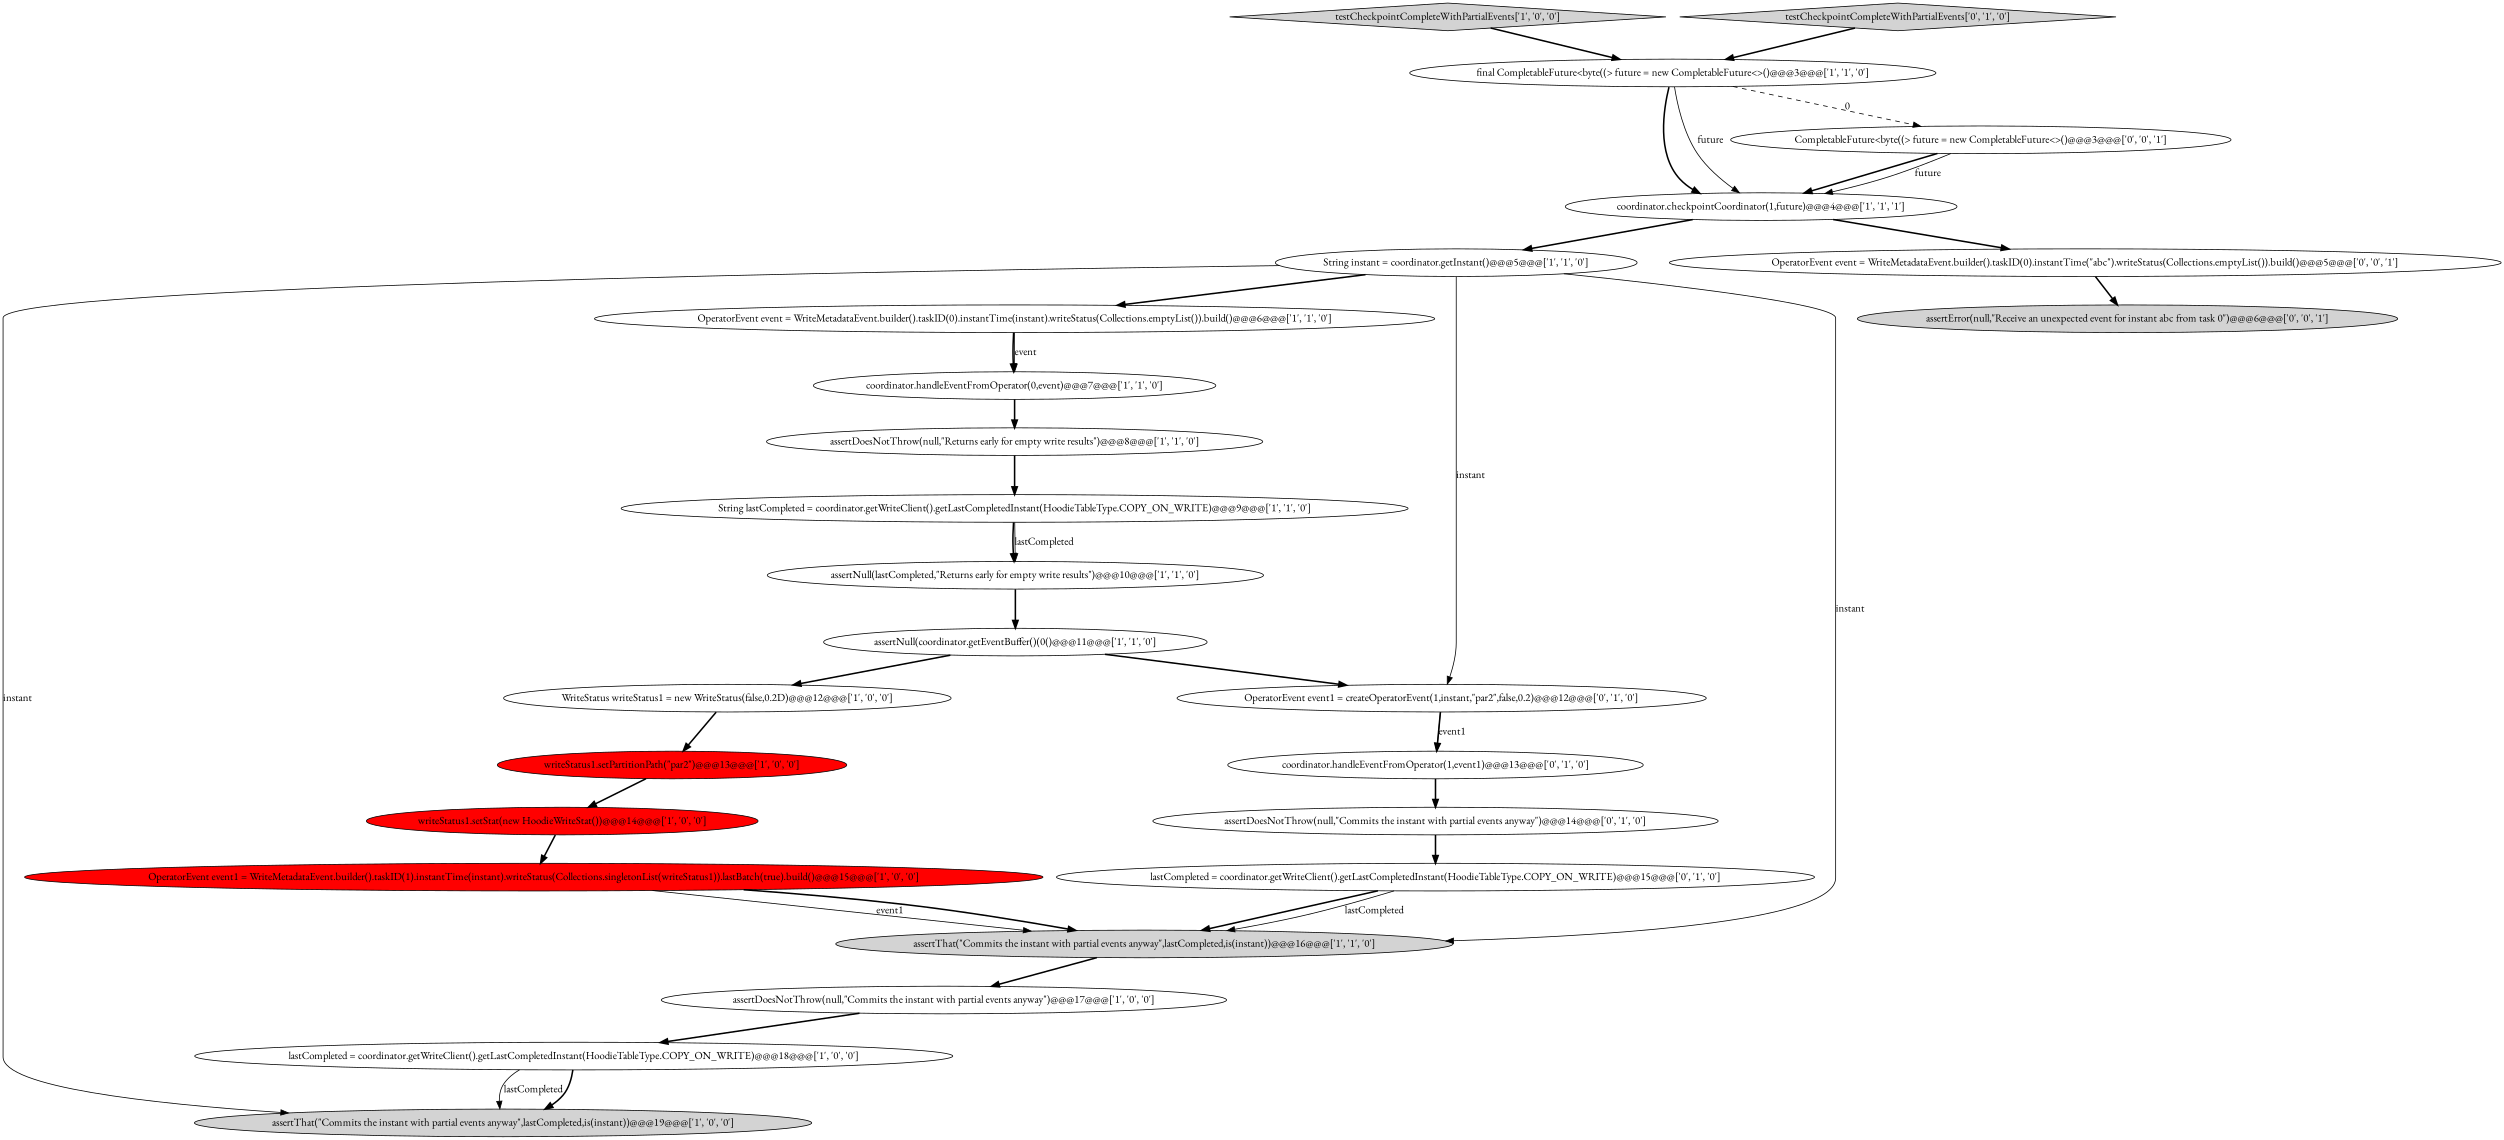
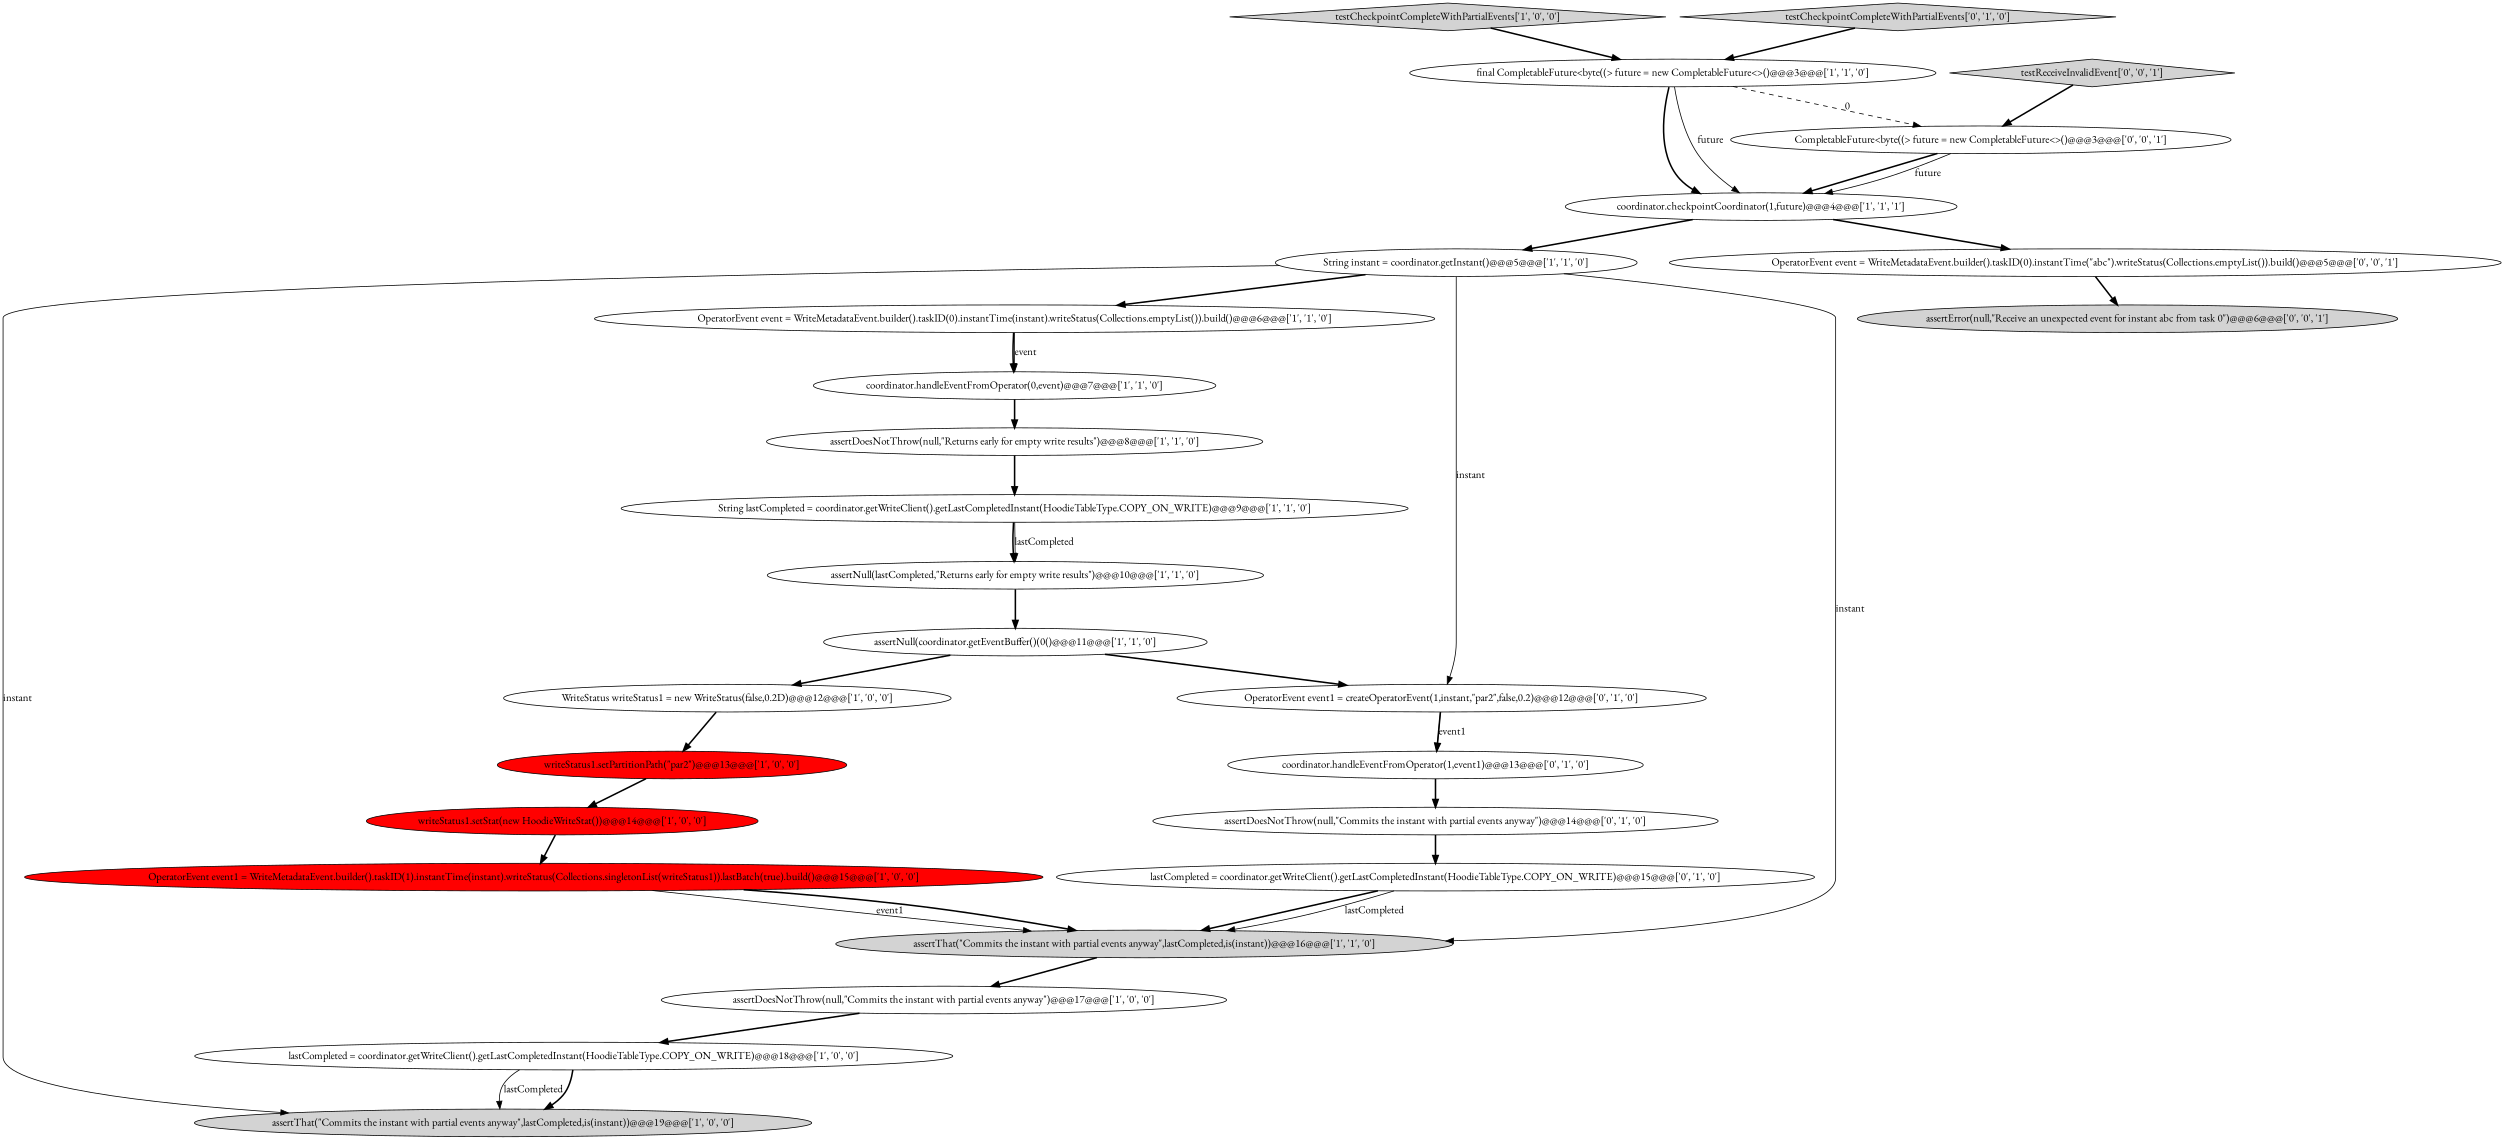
node "testReceiveInvalidEvent['0', '0', '1']": added
